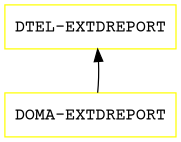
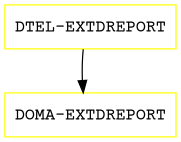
edge "DOMA-EXTDREPORT" -> "DTEL-EXTDREPORT": reversed
